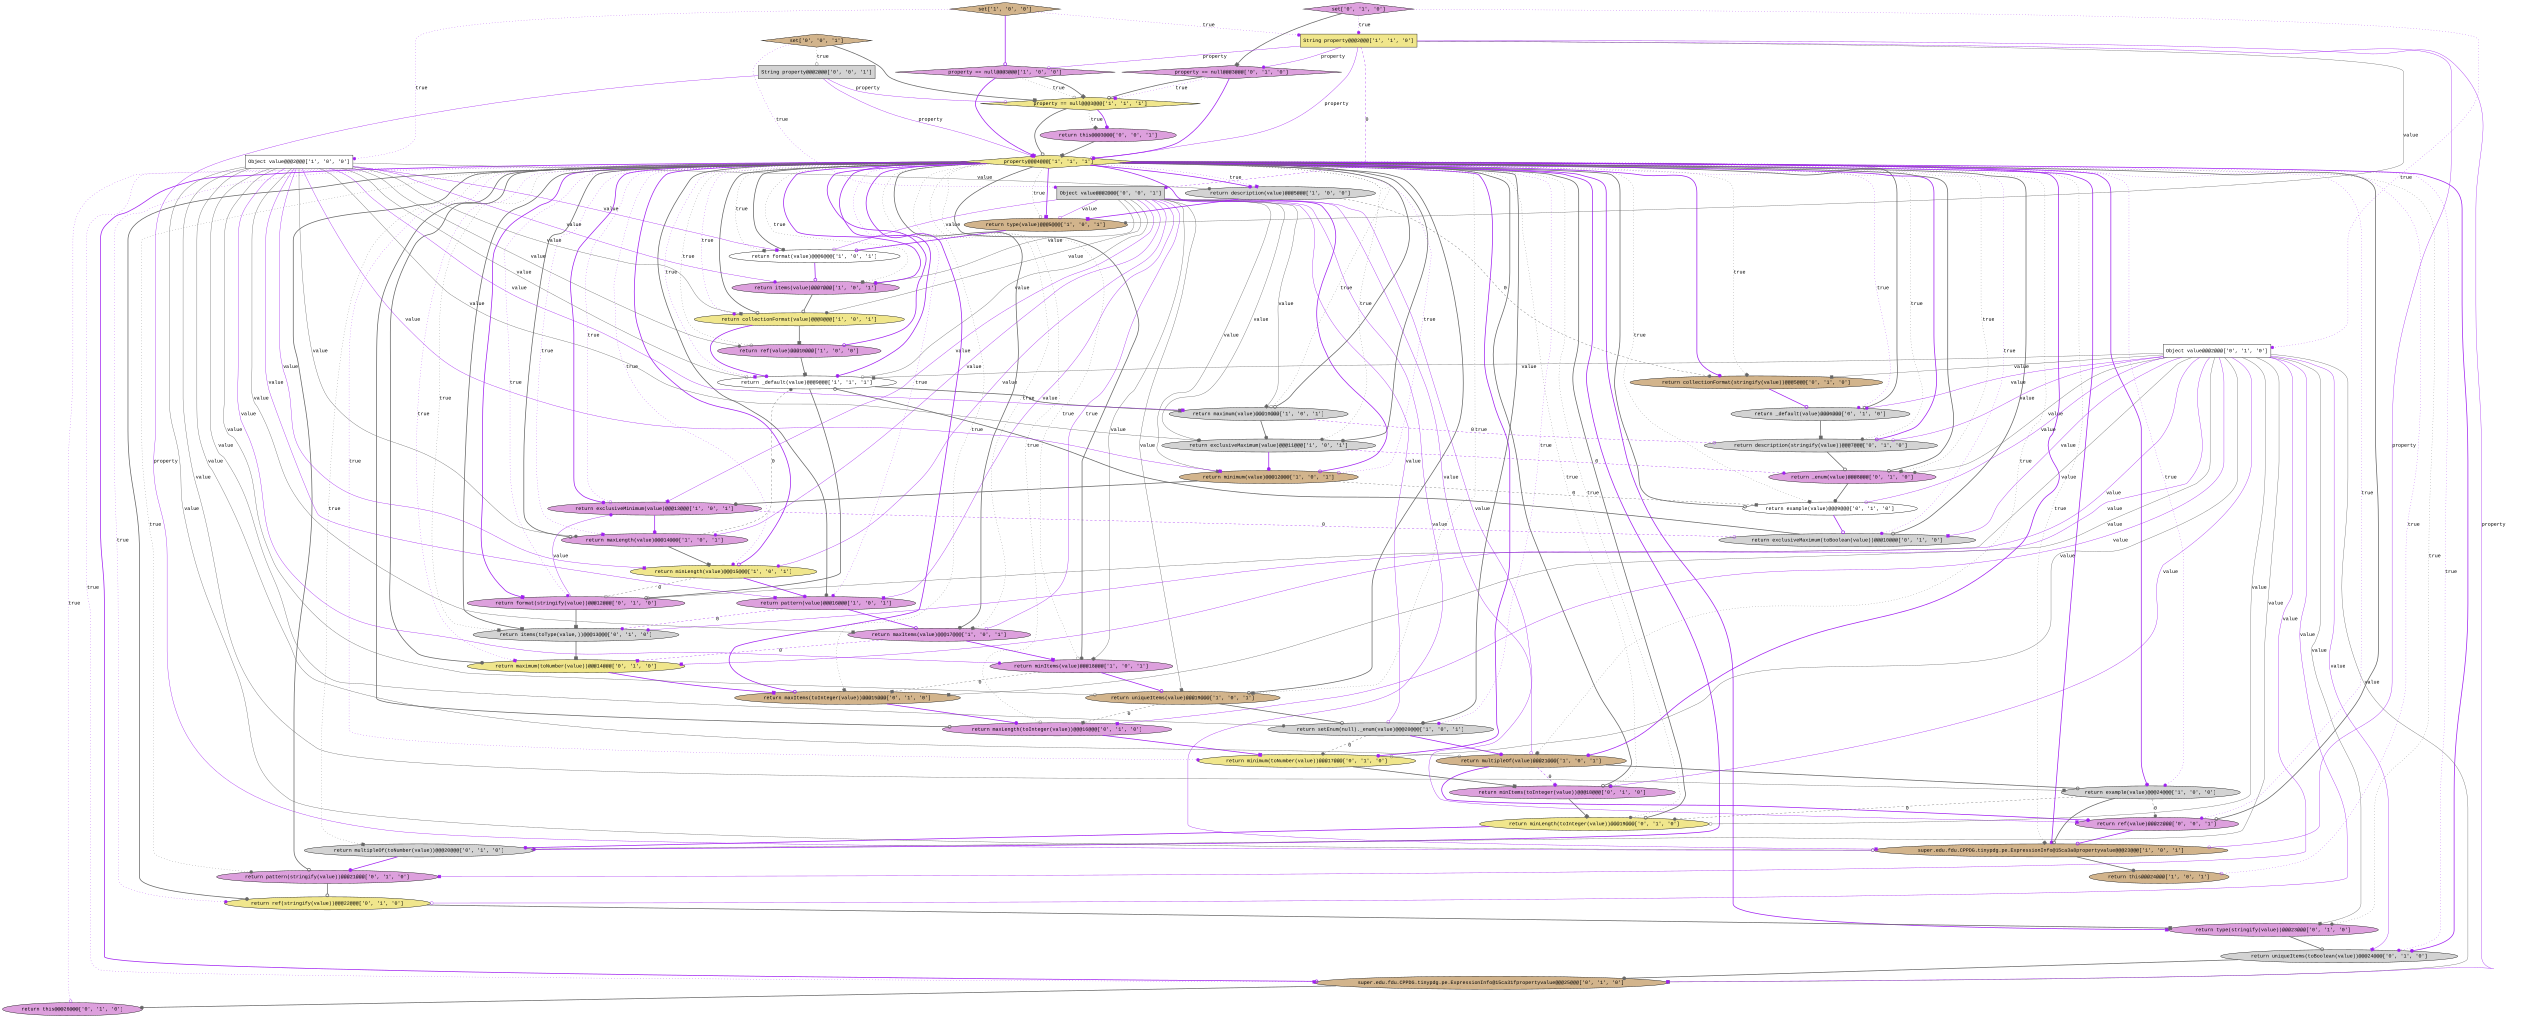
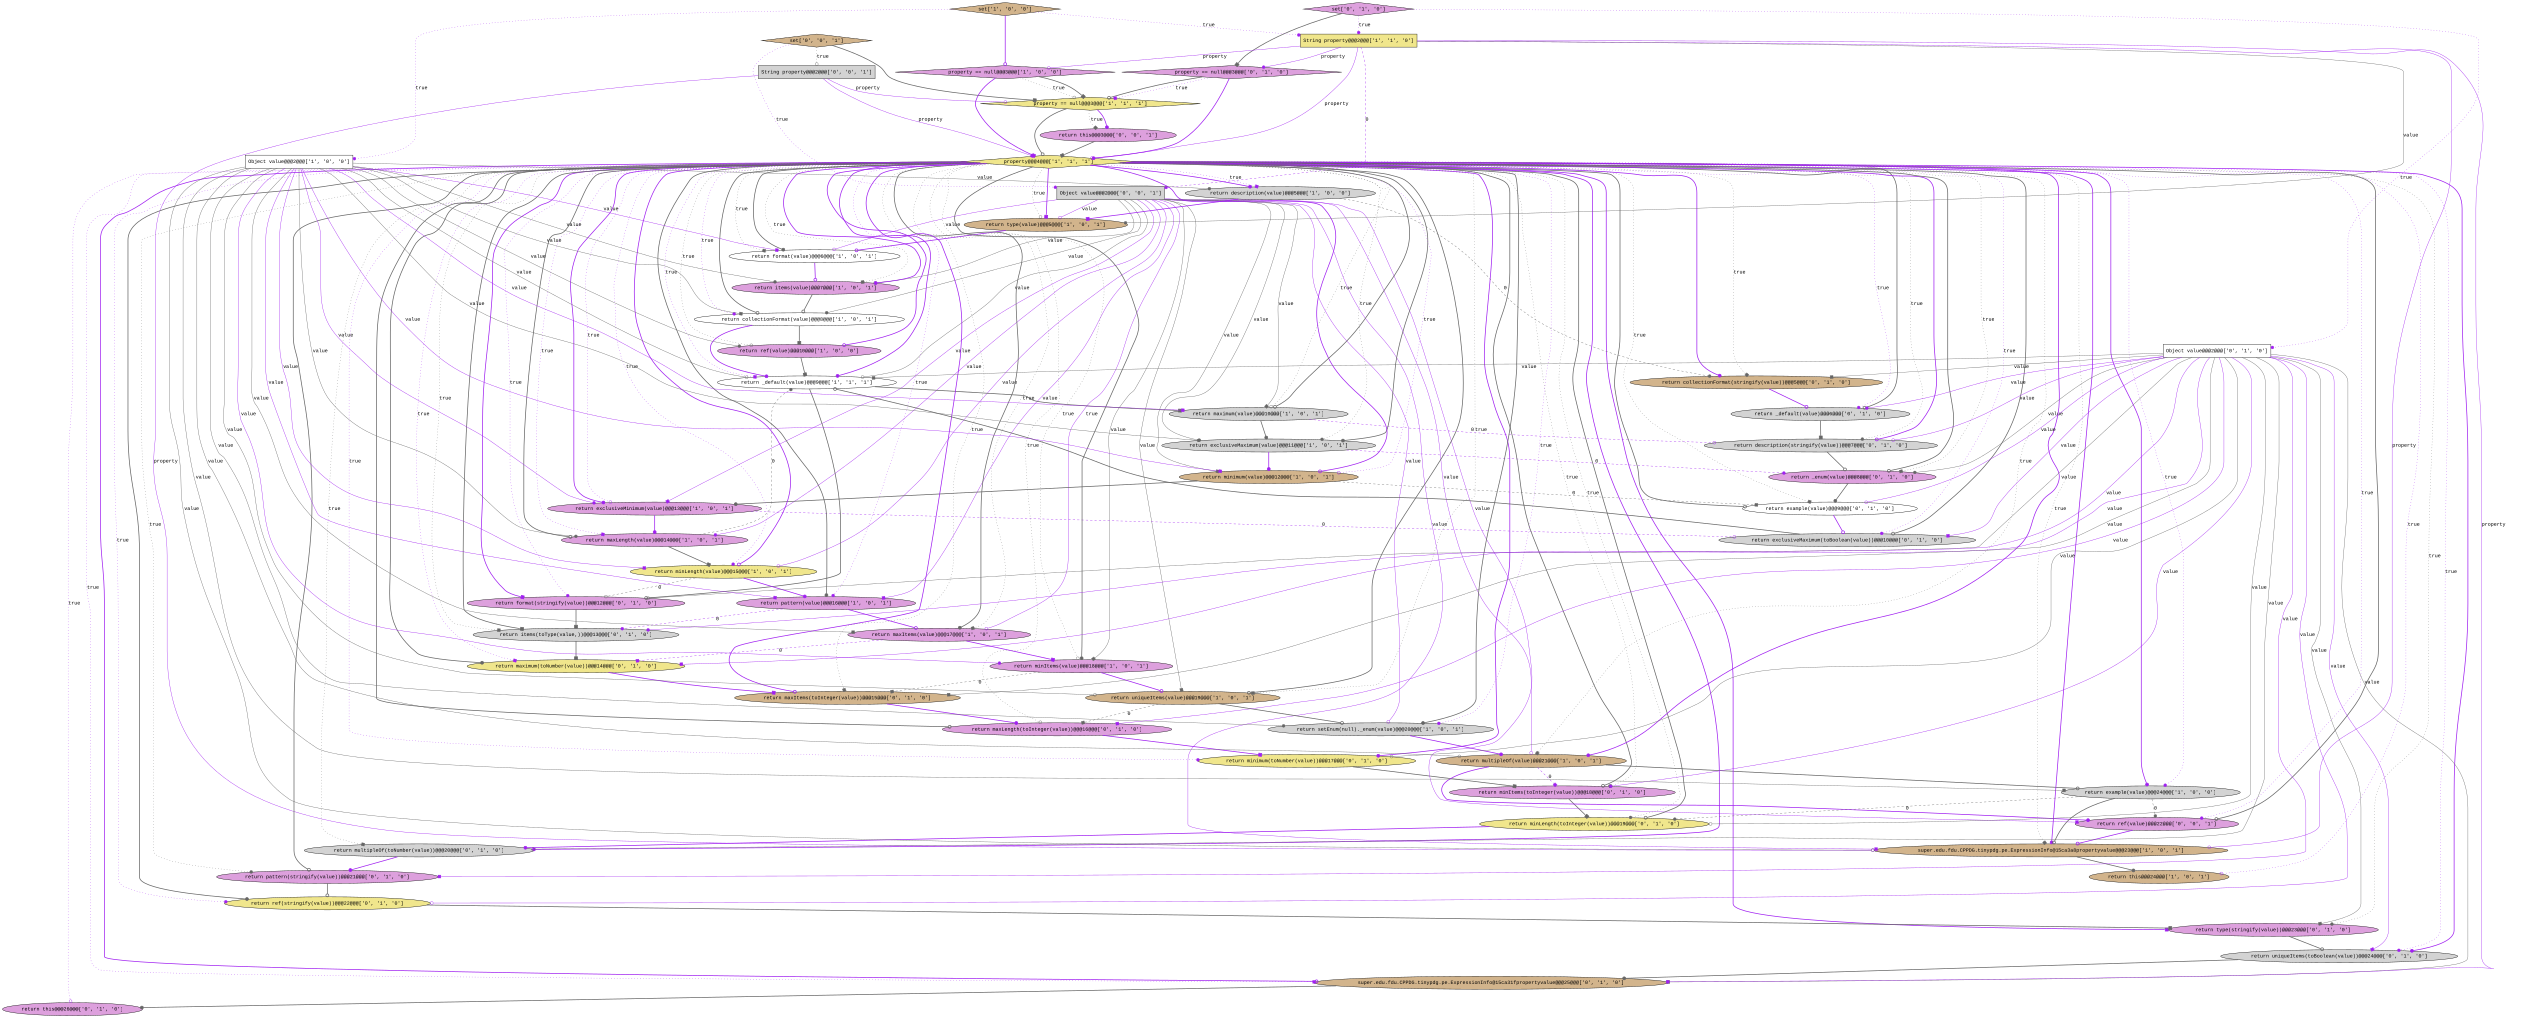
edge "Object value@@@2@@@['1', '0', '0']" -> "return items(value)@@@7@@@['1', '0', '1']": color purple -> gray40
node "return collectionFormat(value)@@@8@@@['1', '0', '1']": fillcolor khaki -> white
edge "Object value@@@2@@@['0', '0', '1']" -> "return minLength(value)@@@15@@@['1', '0', '1']": arrowhead dot -> odot
edge "return format(stringify(value))@@@12@@@['0', '1', '0']" -> "return exclusiveMinimum(value)@@@13@@@['1', '0', '1']": now "Object value@@@2@@@['1', '0', '0']" -> "return exclusiveMinimum(value)@@@13@@@['1', '0', '1']"
edge "return setEnum(null)._enum(value)@@@20@@@['1', '0', '1']" -> "return minimum(toNumber(value))@@@17@@@['0', '1', '0']": removed, label "0"
